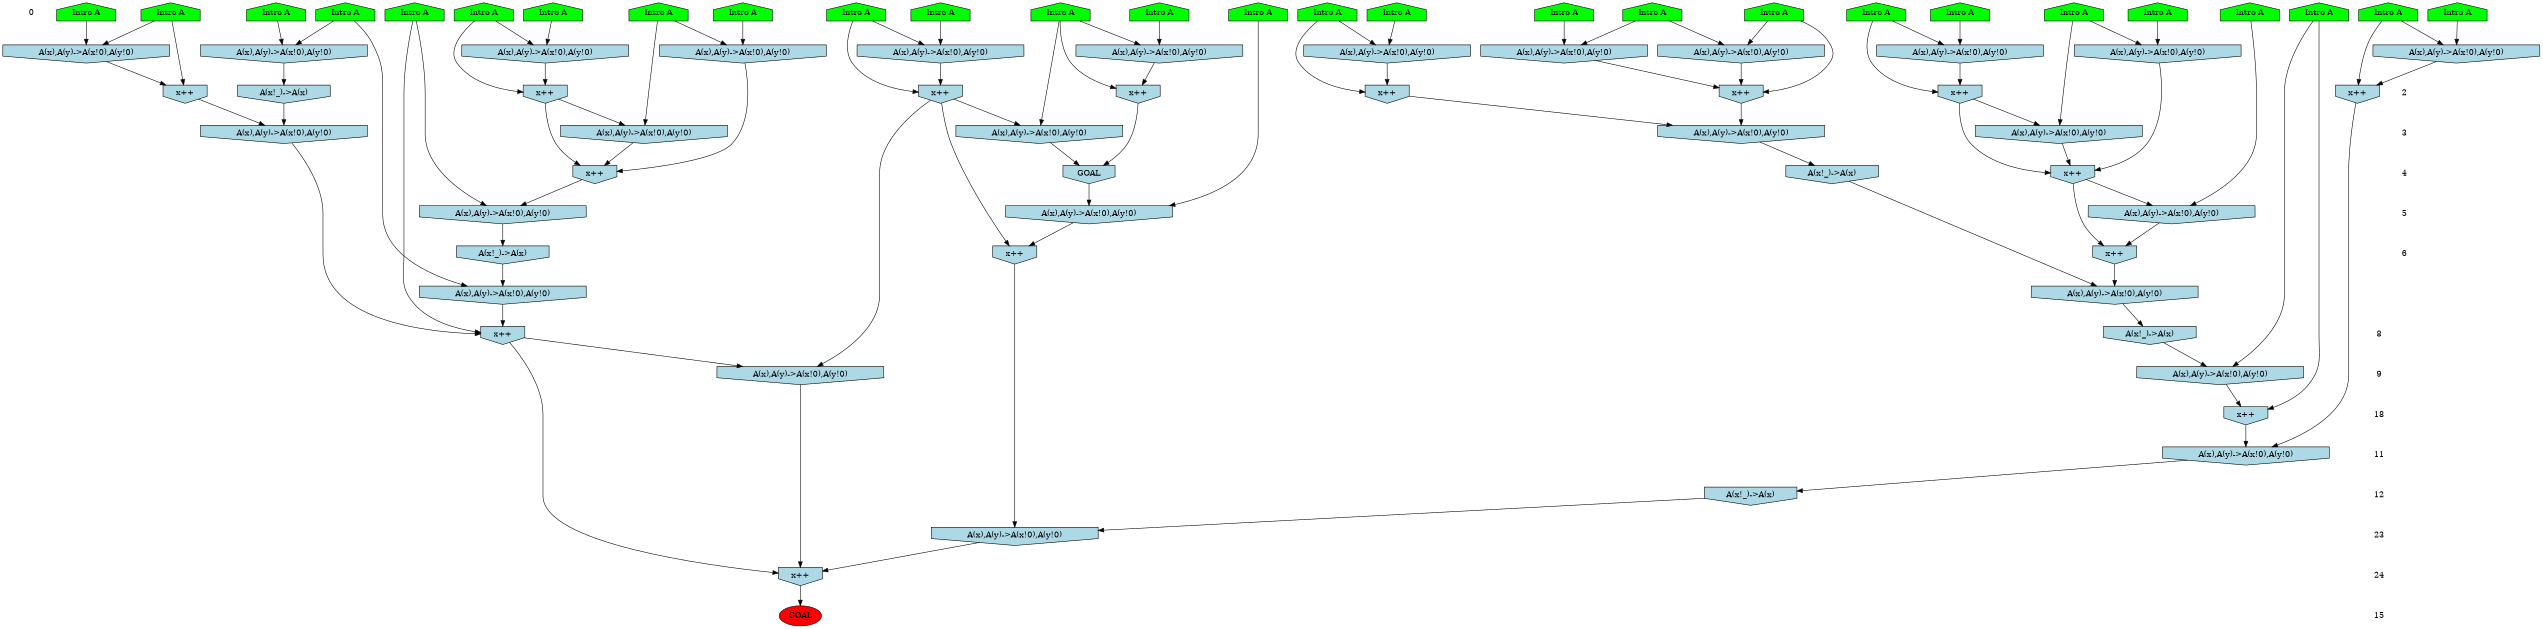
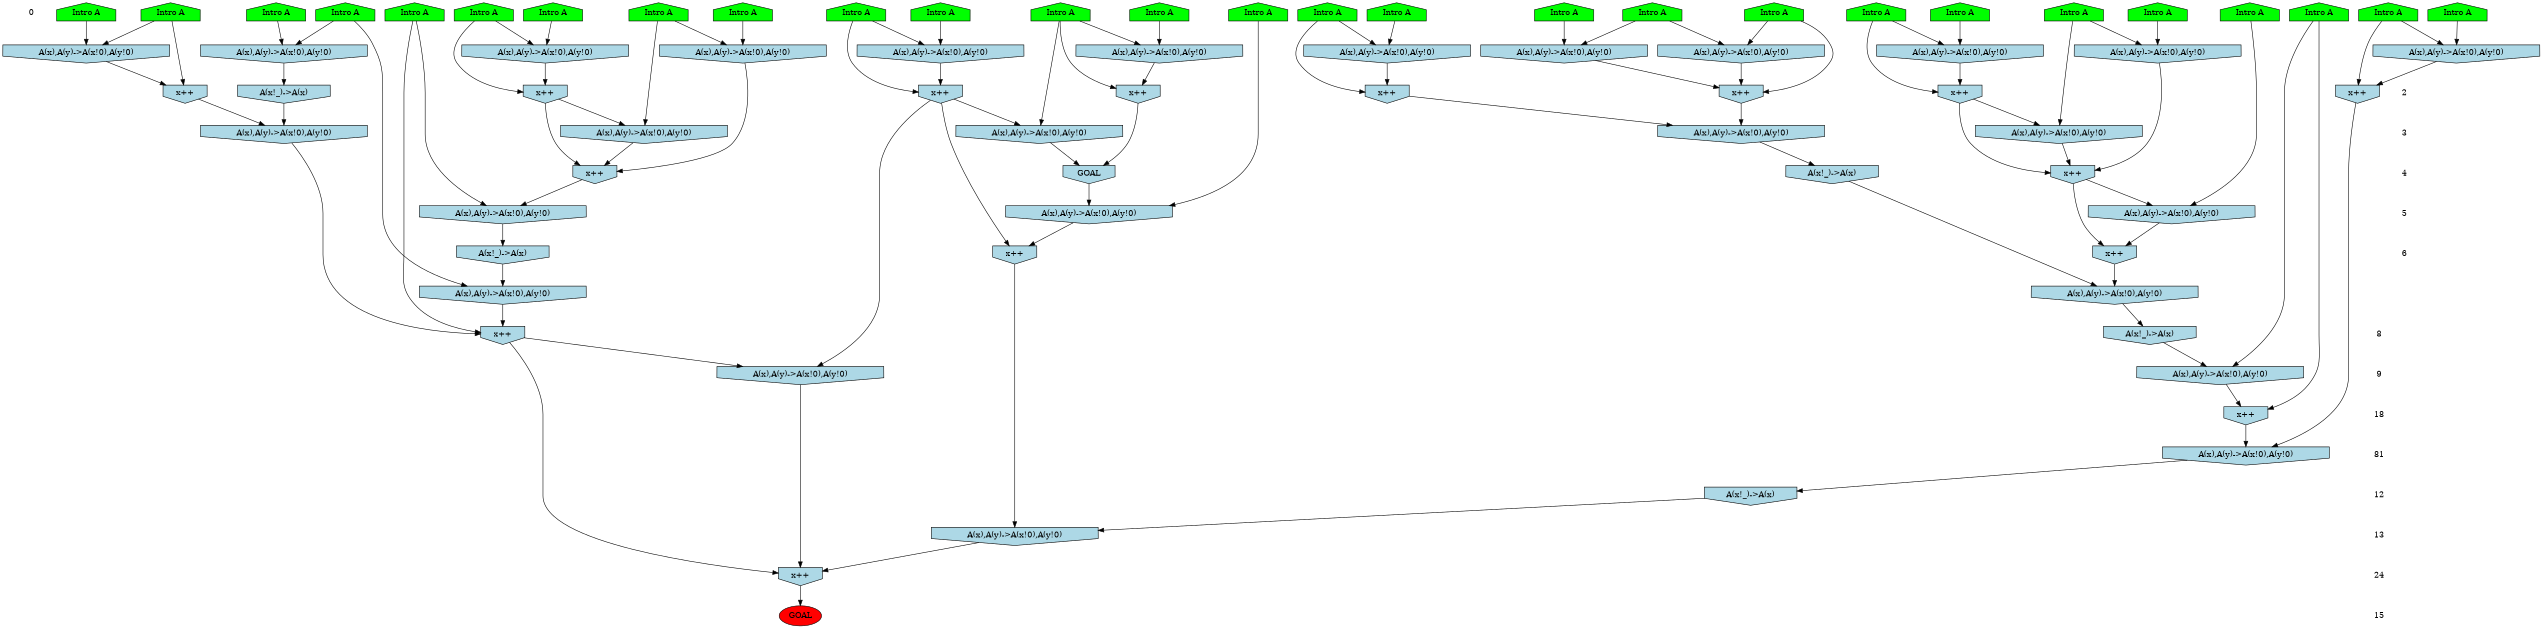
node "11": label "11" -> "81"
node "23": label "23" -> "13"
